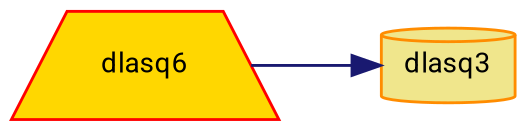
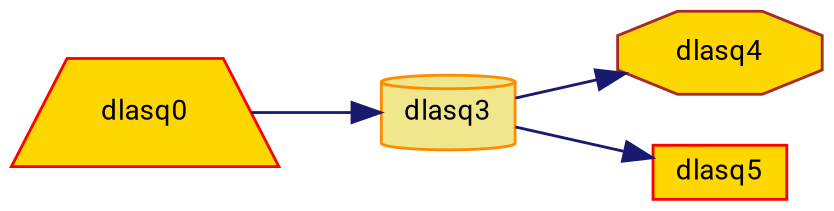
node "dlasq4": added
node "dlasq6": label "dlasq6" -> "dlasq0"
node "dlasq5": added
